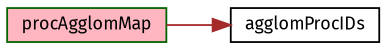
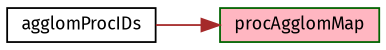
edge "procAgglomMap" -> "agglomProcIDs": reversed
